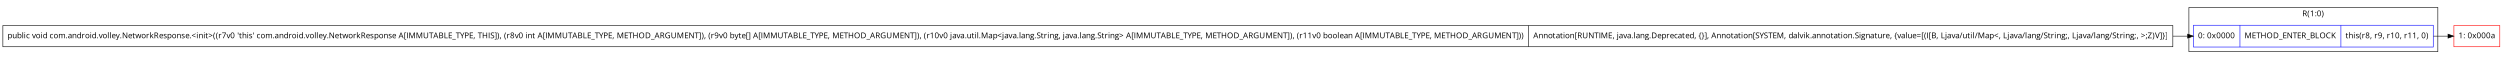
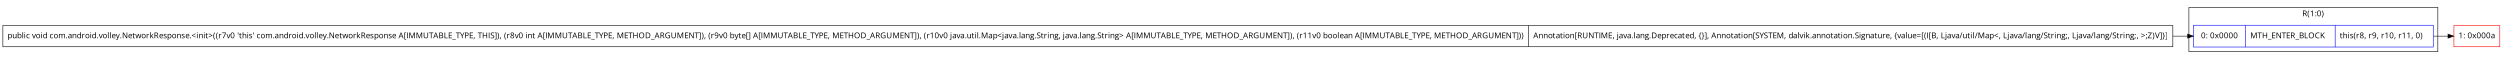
node "0: 0x0000": text "METHOD_ENTER_BLOCK" -> "MTH_ENTER_BLOCK"
